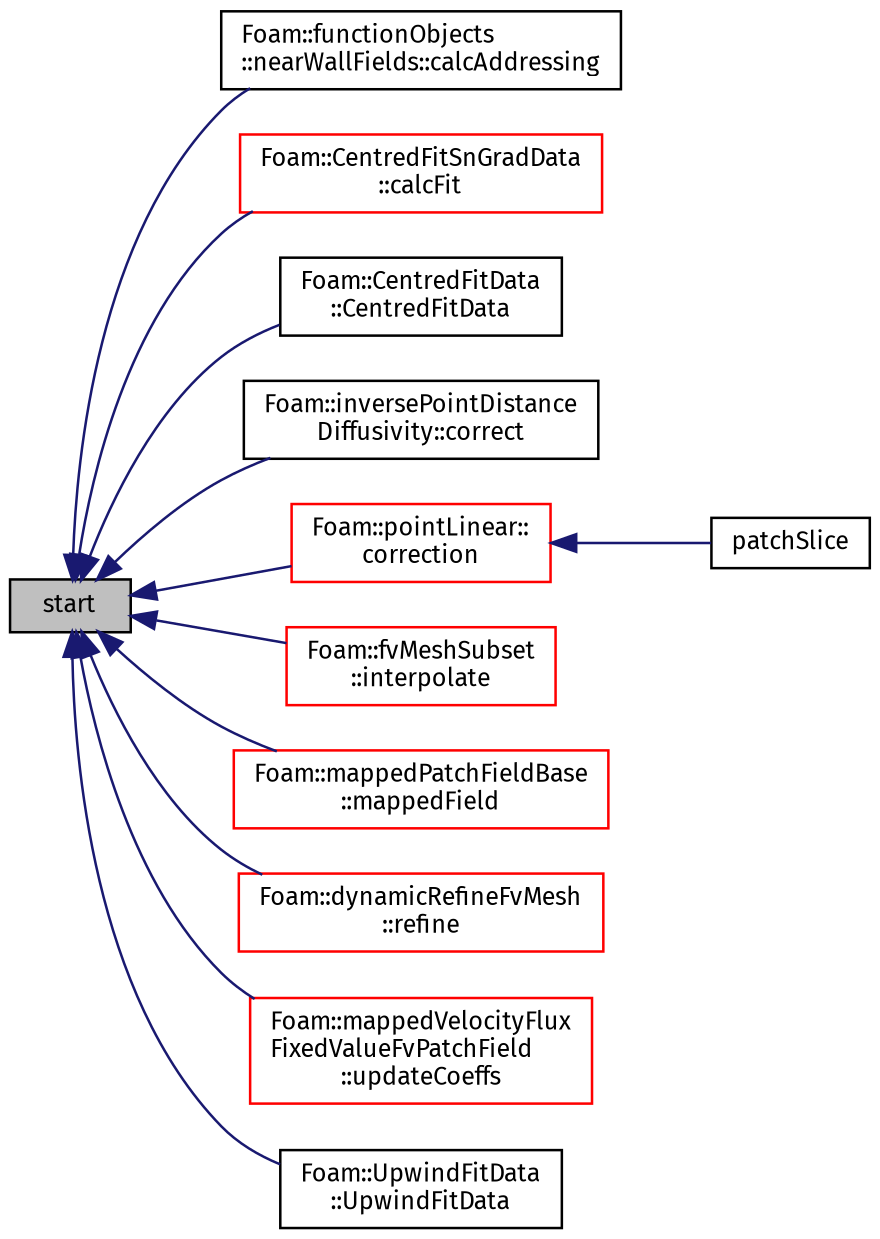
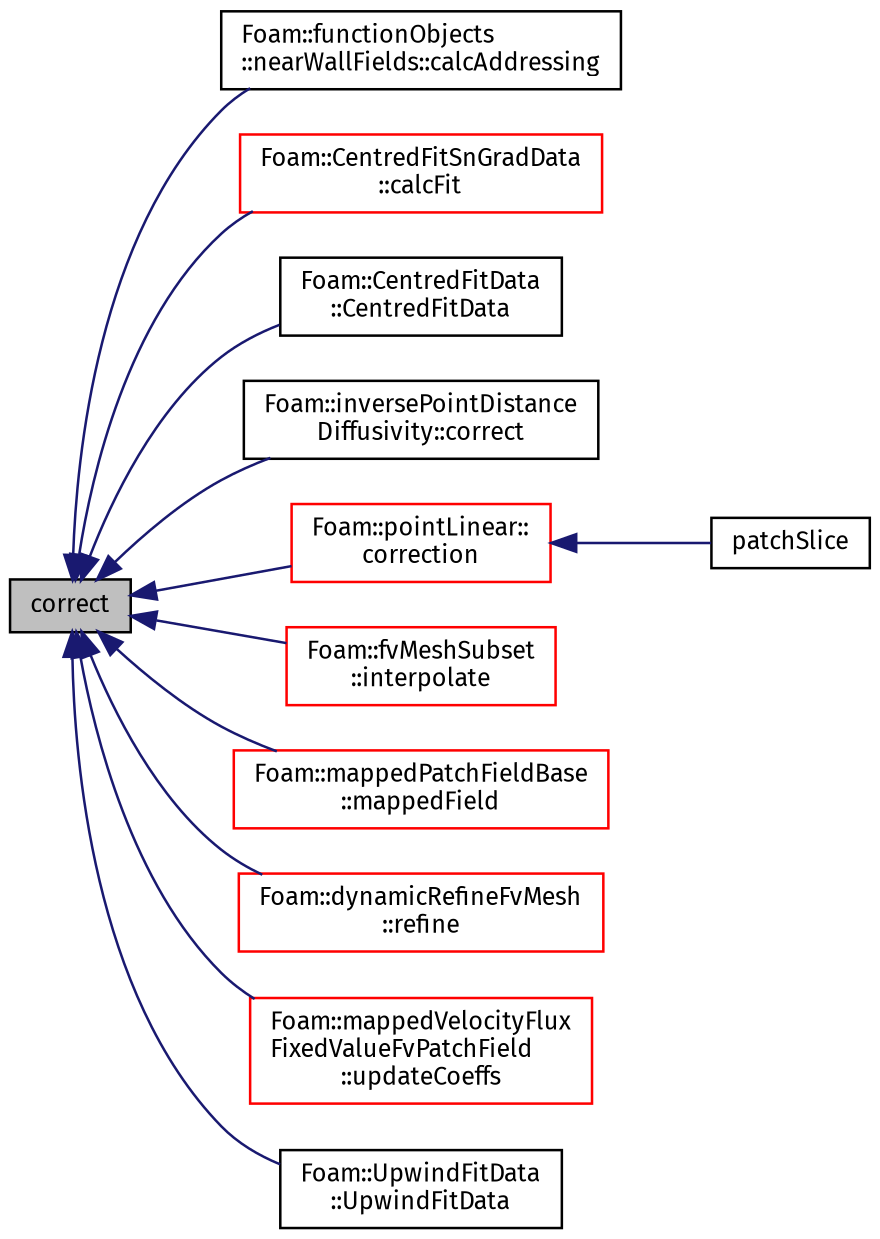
node "start": label "start" -> "correct"
